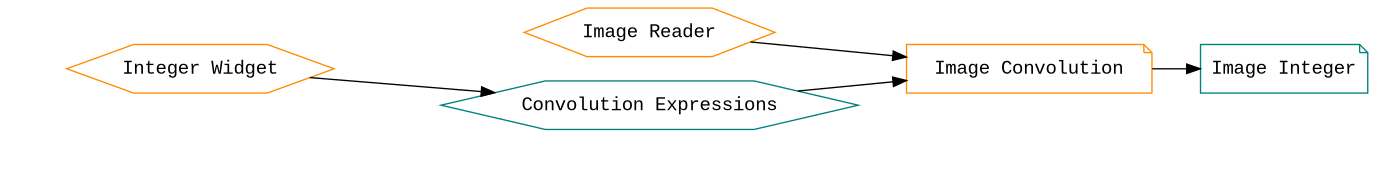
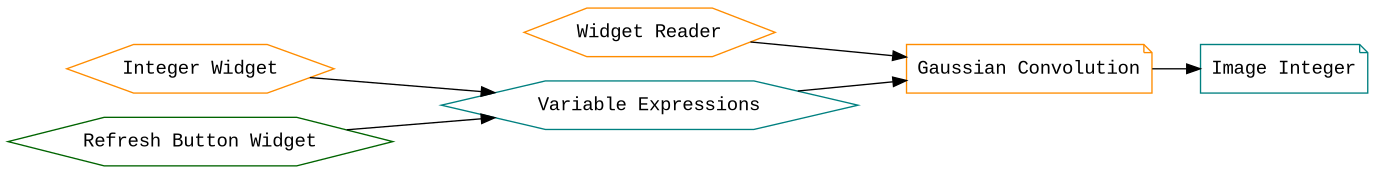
node "Image Reader": label "Image Reader" -> "Widget Reader"
node "Image Convolution": label "Image Convolution" -> "Gaussian Convolution"
node "Convolution Expressions": label "Convolution Expressions" -> "Variable Expressions"
node "Refresh Button Widget": added
